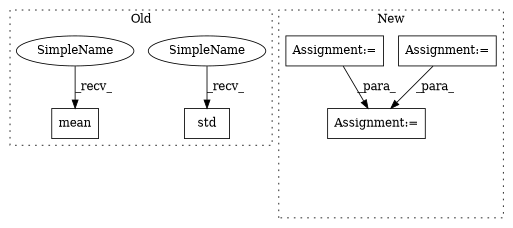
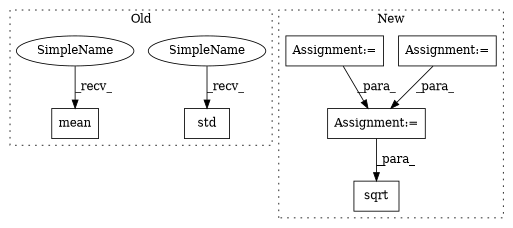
node "sqrt": added
